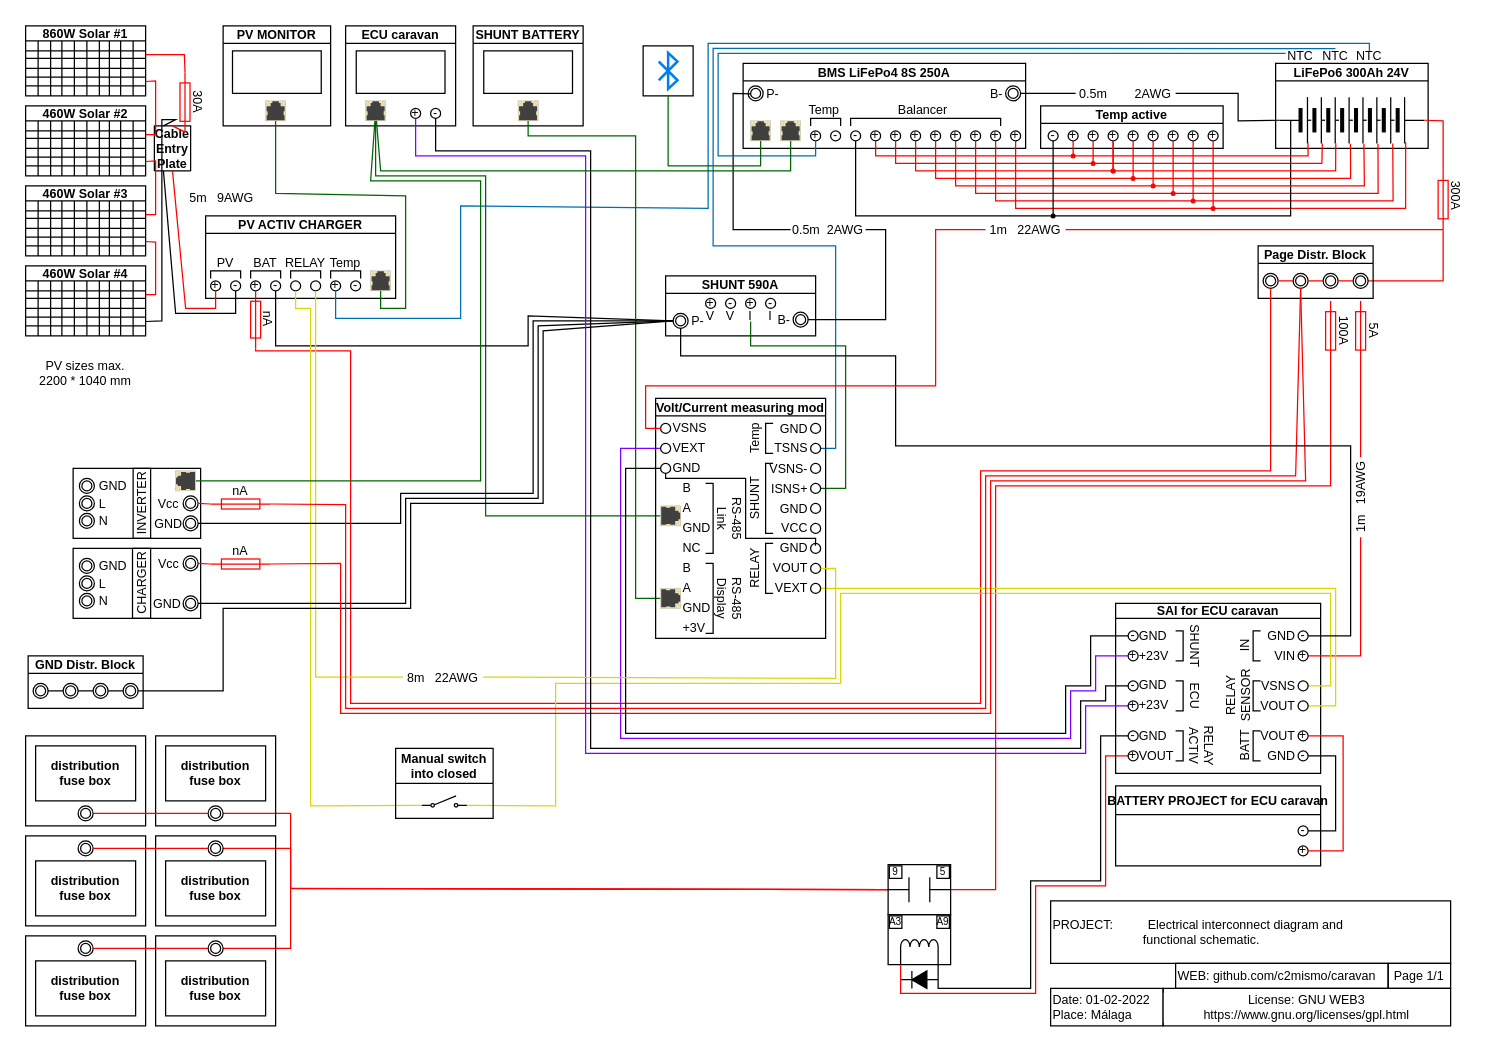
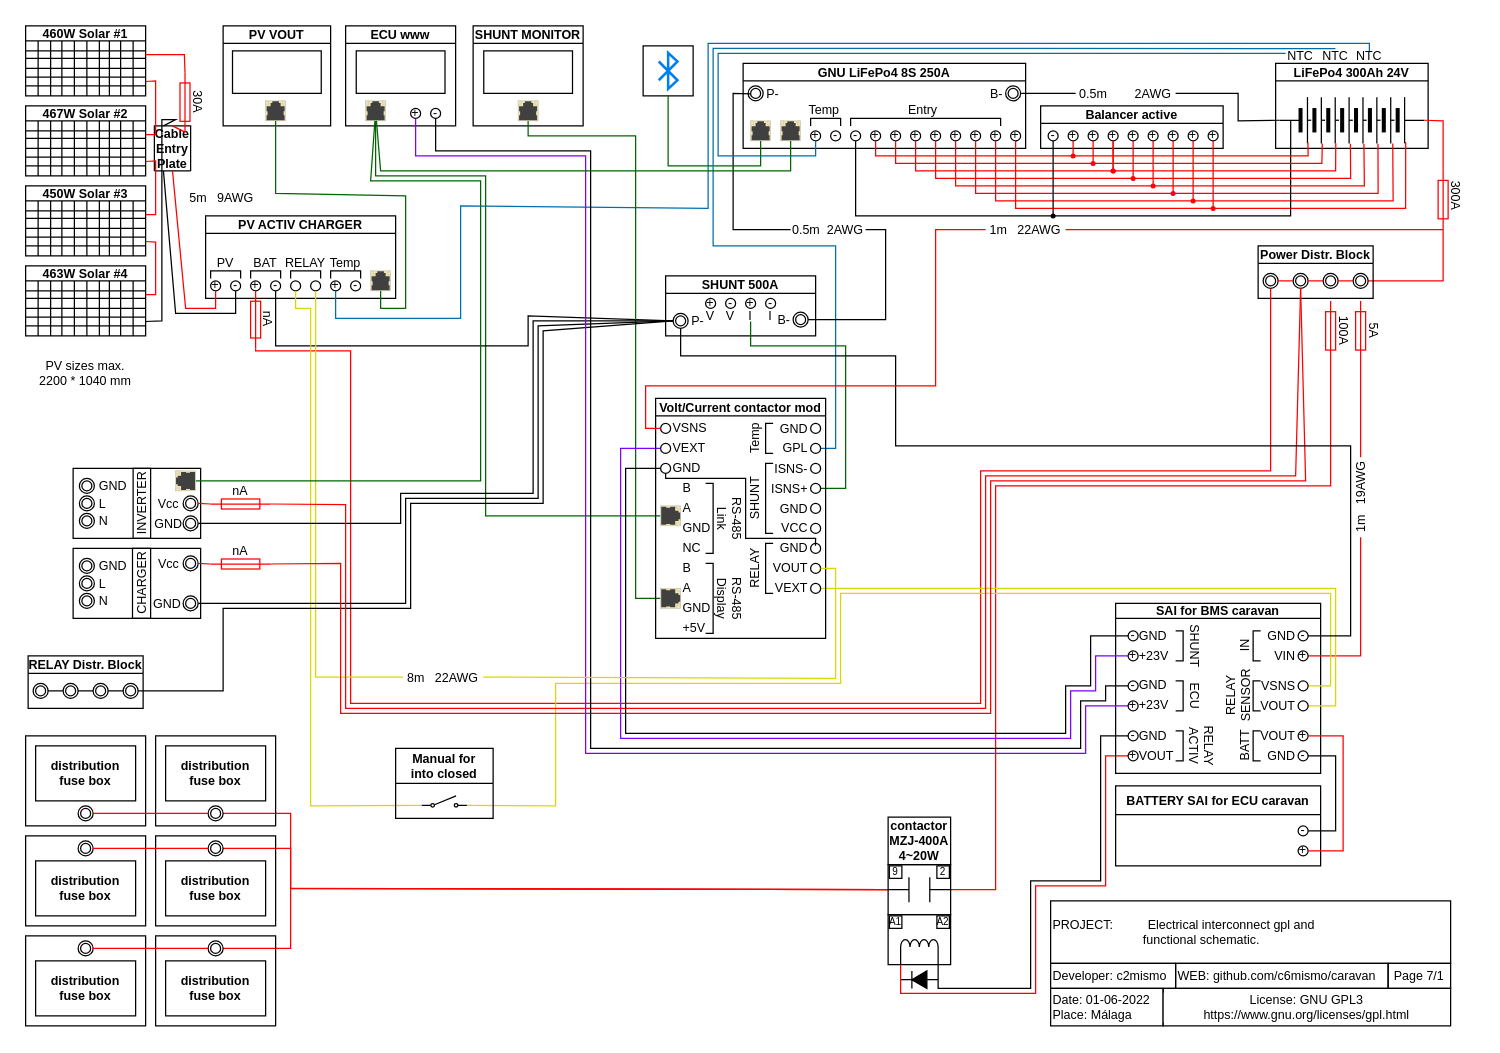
node "860W Solar #1": label "860W Solar #1" -> "460W Solar #1"
node "PV MONITOR": label "PV MONITOR" -> "PV VOUT"
node "ECU caravan": label "ECU caravan" -> "ECU www"
node "SHUNT BATTERY": label "SHUNT BATTERY" -> "SHUNT MONITOR"
node "BMS LiFePo4 8S 250A": label "BMS LiFePo4 8S 250A" -> "GNU LiFePo4 8S 250A"
node "LiFePo6 300Ah 24V": label "LiFePo6 300Ah 24V" -> "LiFePo4 300Ah 24V"
node "Balancer": label "Balancer" -> "Entry"
node "460W Solar #2": label "460W Solar #2" -> "467W Solar #2"
node "Temp active": label "Temp active" -> "Balancer active"
node "460W Solar #3": label "460W Solar #3" -> "450W Solar #3"
node "Page Distr. Block": label "Page Distr. Block" -> "Power Distr. Block"
node "460W Solar #4": label "460W Solar #4" -> "463W Solar #4"
node "SHUNT 590A": label "SHUNT 590A" -> "SHUNT 500A"
node "Volt/Current measuring mod": label "Volt/Current measuring mod" -> "Volt/Current contactor mod"
node "TSNS": label "TSNS" -> "GPL"
node "VSNS-": label "VSNS-" -> "ISNS-"
node "SAI for ECU caravan": label "SAI for ECU caravan" -> "SAI for BMS caravan"
node "+3V": label "+3V" -> "+5V"
node "GND Distr. Block": label "GND Distr. Block" -> "RELAY Distr. Block"
node "Manual switch into closed": label "Manual switch into closed" -> "Manual for into closed"
node "BATTERY PROJECT for ECU caravan": label "BATTERY PROJECT for ECU caravan" -> "BATTERY SAI for ECU caravan"
node "contactor MZJ-400A 4~20W": added
node "5": label "5" -> "2"
node "A3": label "A3" -> "A1"
node "A9": label "A9" -> "A2"
node "PROJECT: Electrical interconnect diagram and functional schematic.": label "PROJECT: Electrical interconnect diagram and functional schematic." -> "PROJECT: Electrical interconnect gpl and functional schematic."
node "Developer: c2mismo": added
node "WEB: github.com/c2mismo/caravan": label "WEB: github.com/c2mismo/caravan" -> "WEB: github.com/c6mismo/caravan"
node "Page 1/1": label "Page 1/1" -> "Page 7/1"
node "Date: 01-02-2022 Place: Málaga": label "Date: 01-02-2022 Place: Málaga" -> "Date: 01-06-2022 Place: Málaga"
node "License: GNU WEB3 https://www.gnu.org/licenses/gpl.html": label "License: GNU WEB3 https://www.gnu.org/licenses/gpl.html" -> "License: GNU GPL3 https://www.gnu.org/licenses/gpl.html"
